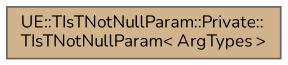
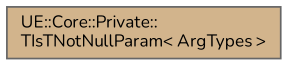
node "UE::TIsTNotNullParam::Private:: TIsTNotNullParam< ArgTypes >": label "UE::TIsTNotNullParam::Private:: TIsTNotNullParam< ArgTypes >" -> "UE::Core::Private:: TIsTNotNullParam< ArgTypes >"
